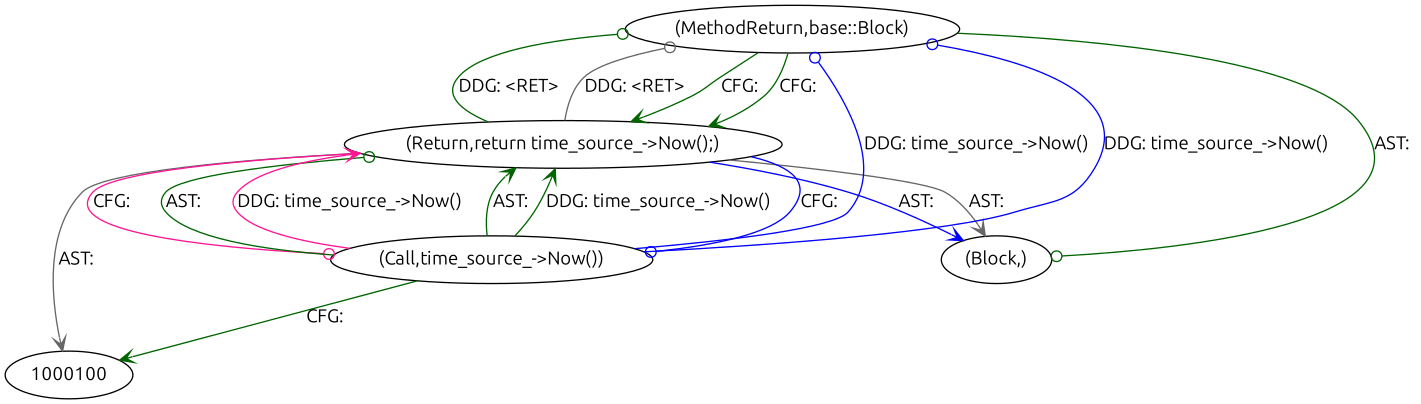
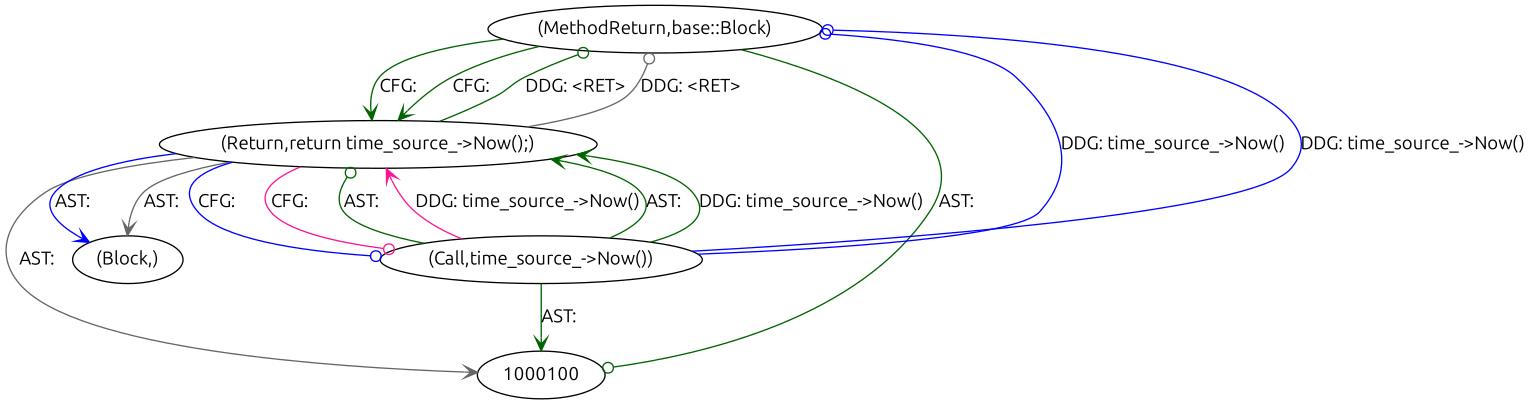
edge "(MethodReturn,base::Block)" -> "(Block,)": now "(MethodReturn,base::Block)" -> "1000100"
edge "(Call,time_source_->Now())" -> "1000100": label "CFG: " -> "AST: "
